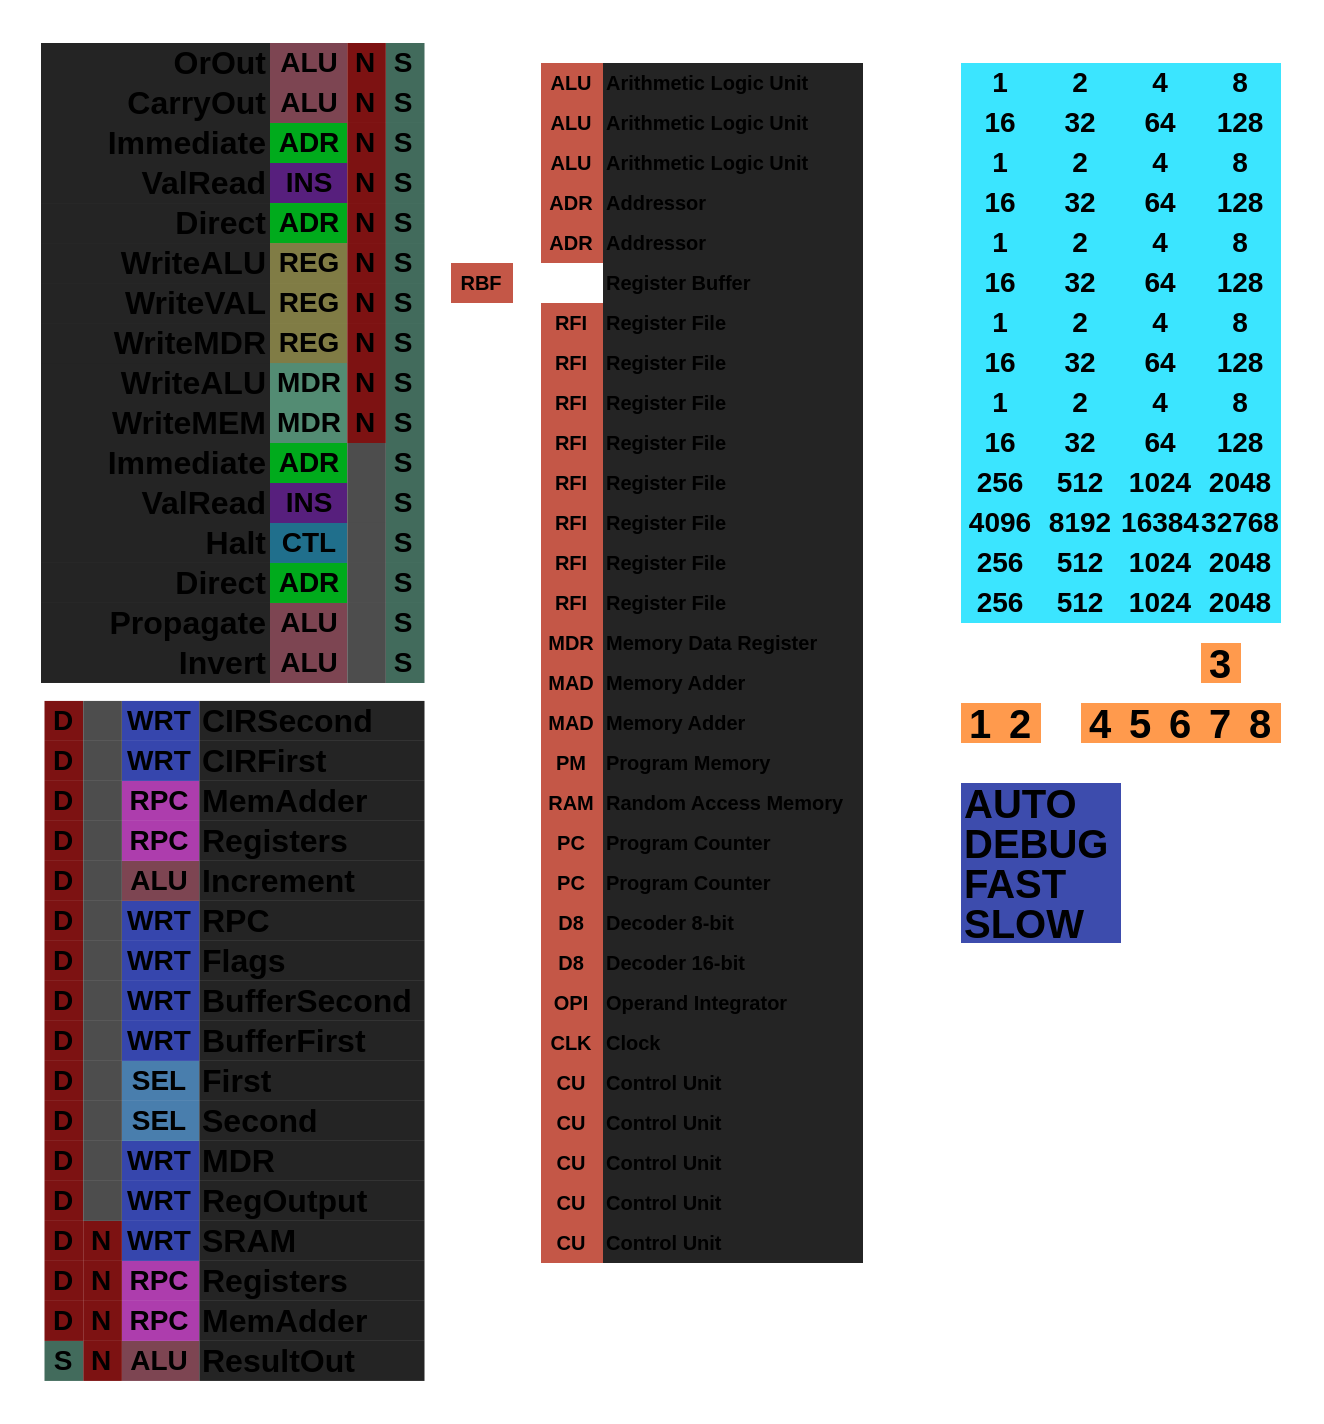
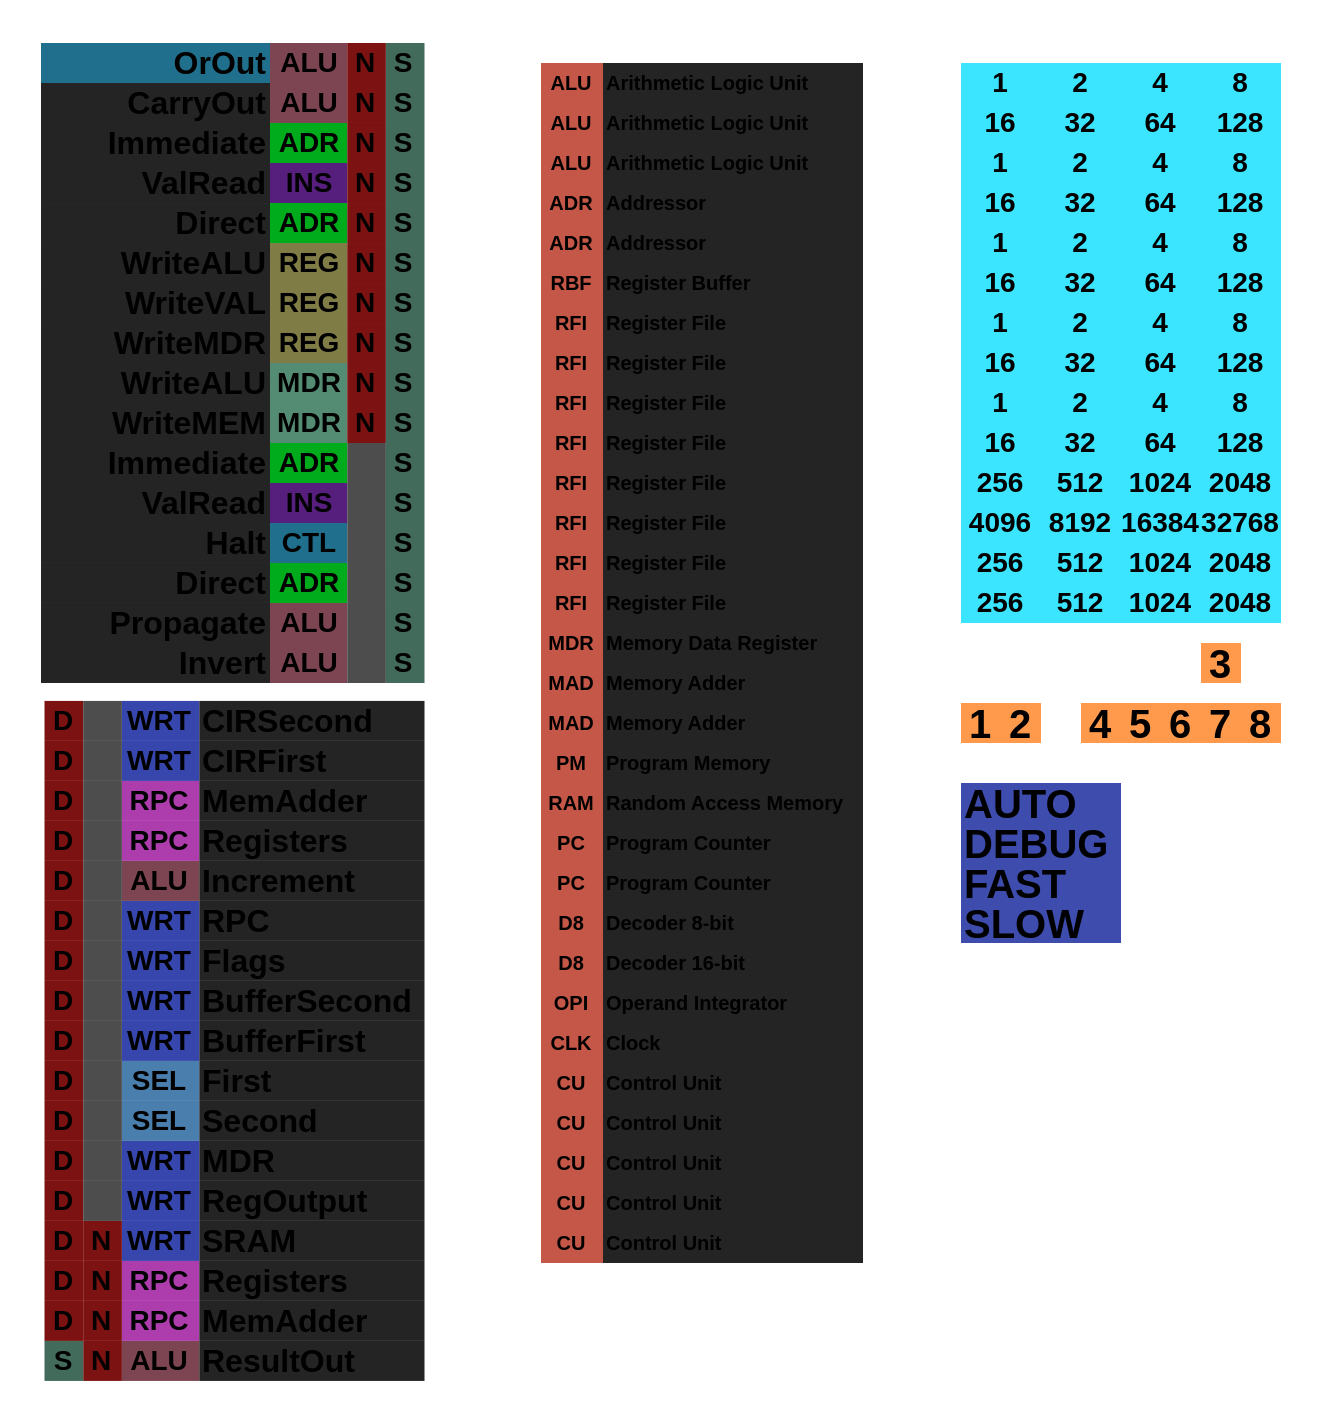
node "OrOut": fillcolor #242424 -> #206f8c
node "RBF": moved (482, 283) -> (572, 283)
